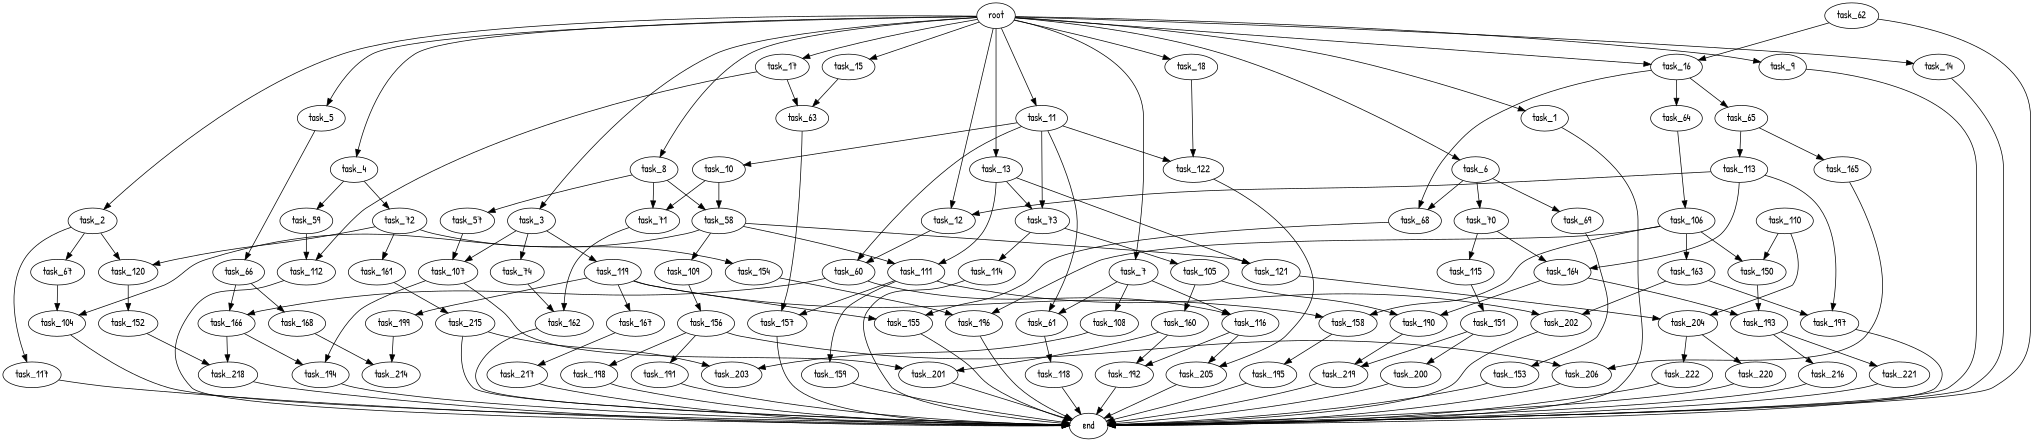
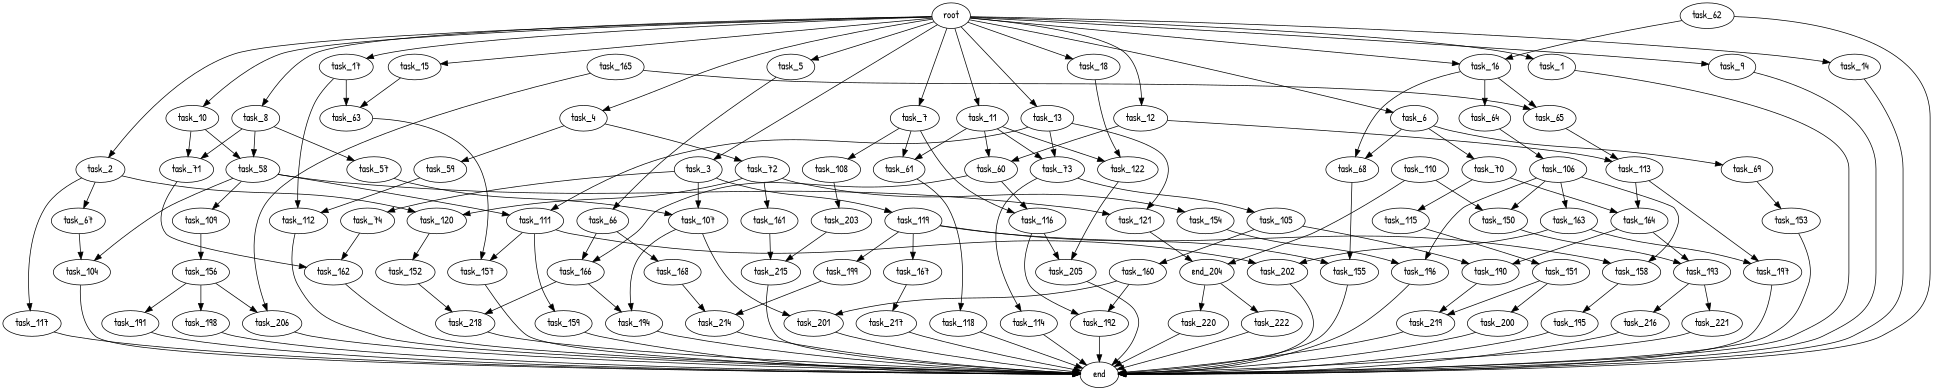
edge "task_65" -> "task_165": reversed
edge "task_11" -> "task_10": now "root" -> "task_10"
edge "task_113" -> "task_12": reversed
node "task_204": label "task_204" -> "end_204"
edge "task_215" -> "task_203": reversed
edge "task_214" -> "end": added
